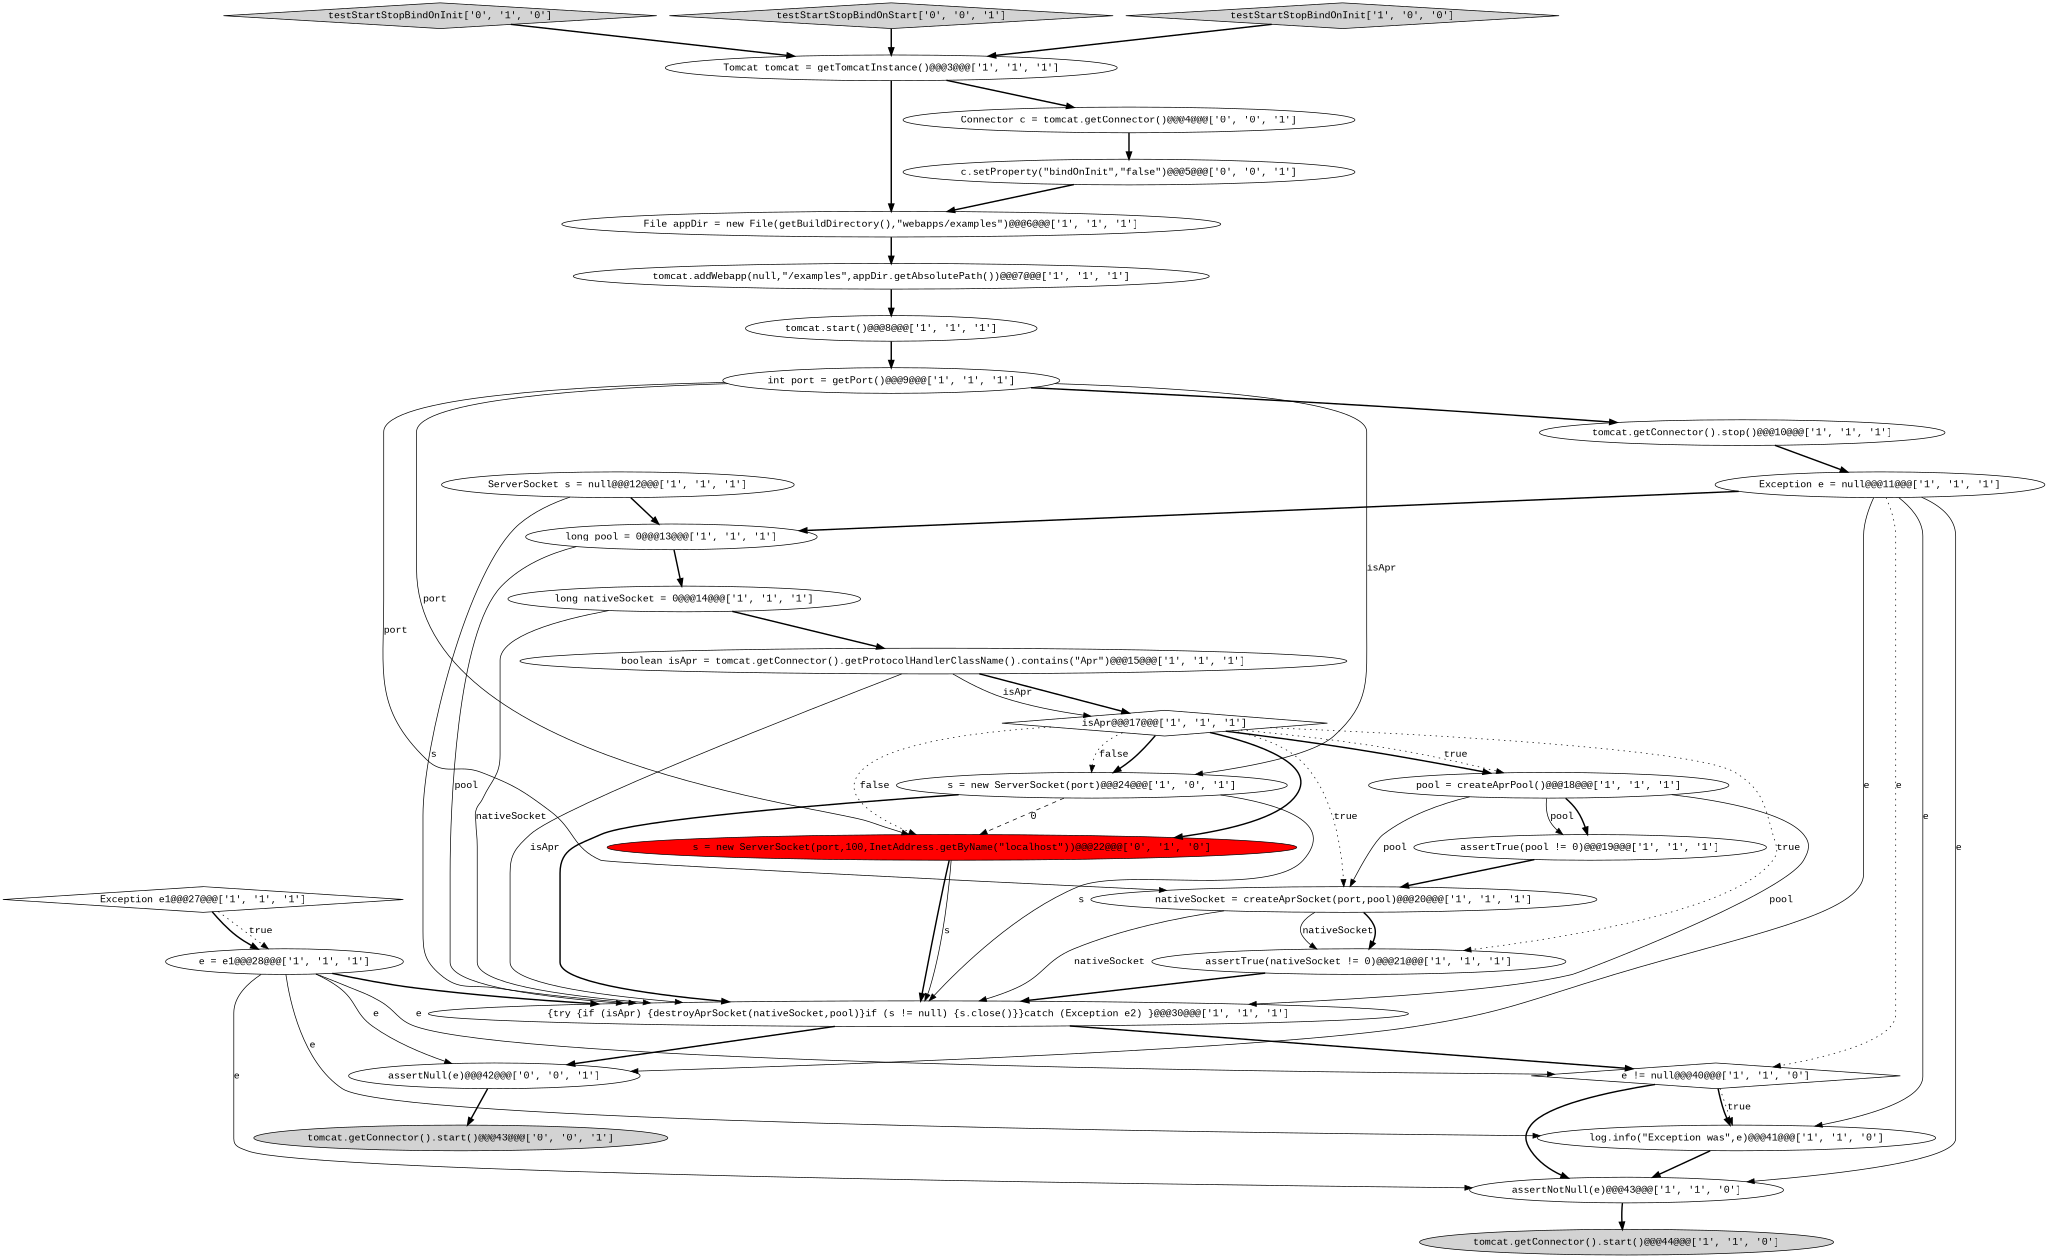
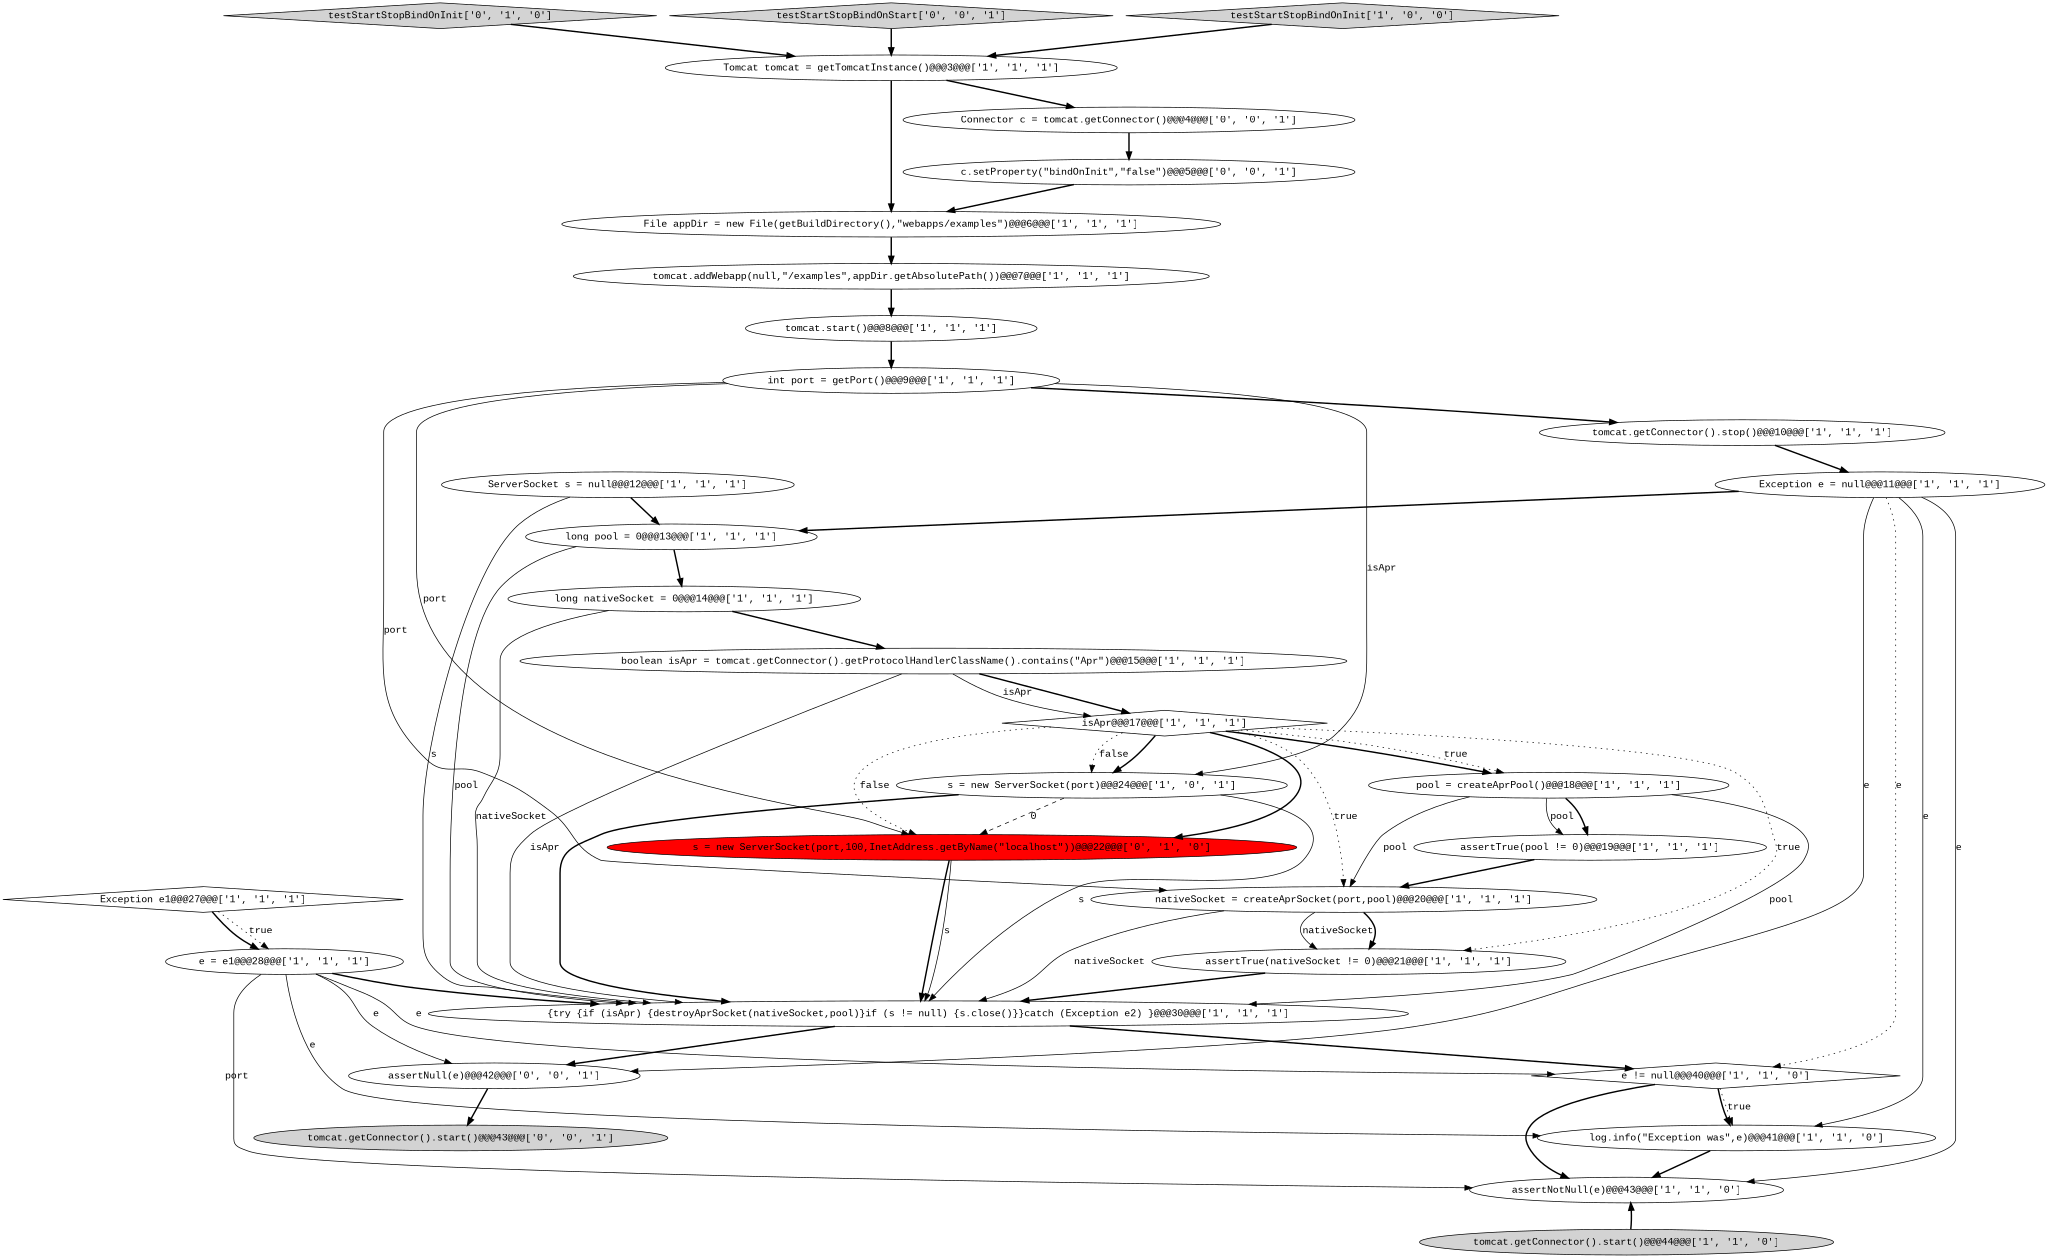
edge "e = e1@@@28@@@['1', '1', '1']" -> "assertNotNull(e)@@@43@@@['1', '1', '0']": label "e" -> "port"
edge "assertNotNull(e)@@@43@@@['1', '1', '0']" -> "tomcat.getConnector().start()@@@44@@@['1', '1', '0']": reversed
